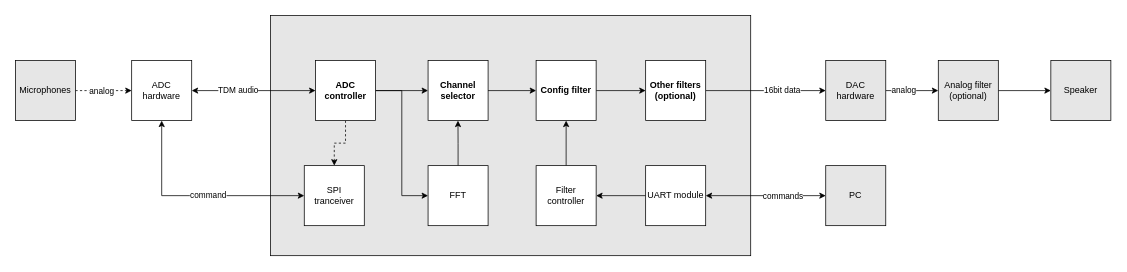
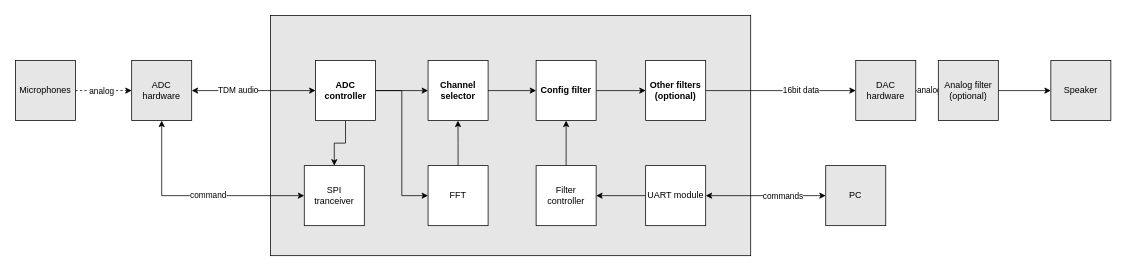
node "ADC hardware": fillcolor #ffffff -> #e6e6e6
node "DAC hardware": moved (855, 90) -> (885, 90)
edge "ADC controller" -> "SPI tranceiver": style dashed -> solid
